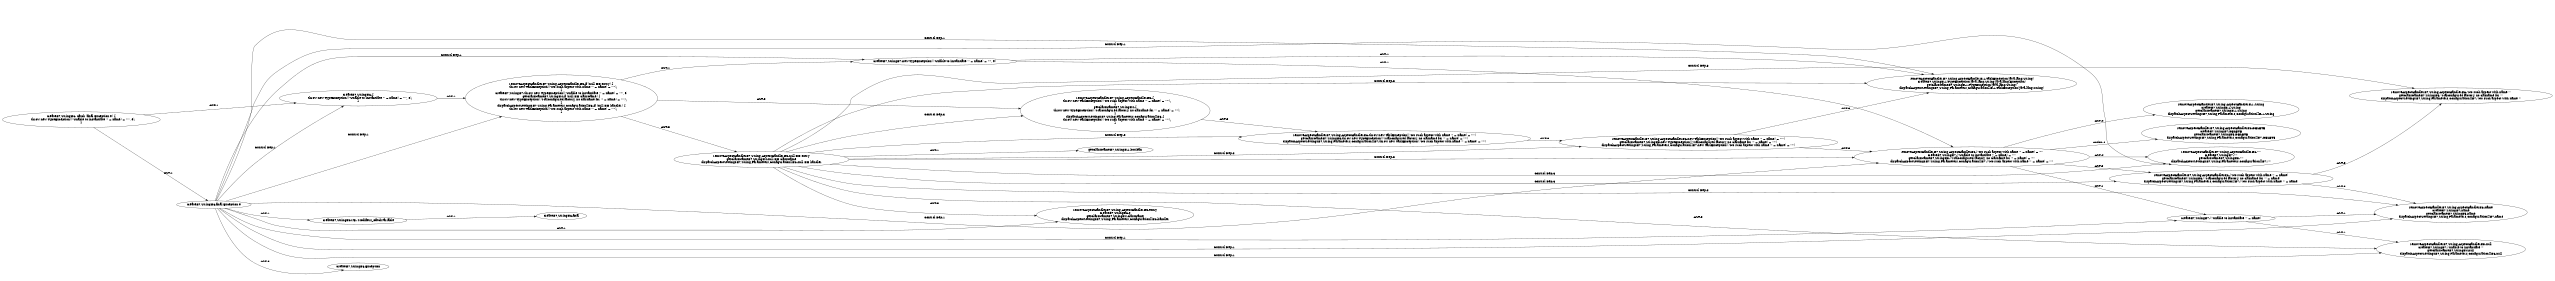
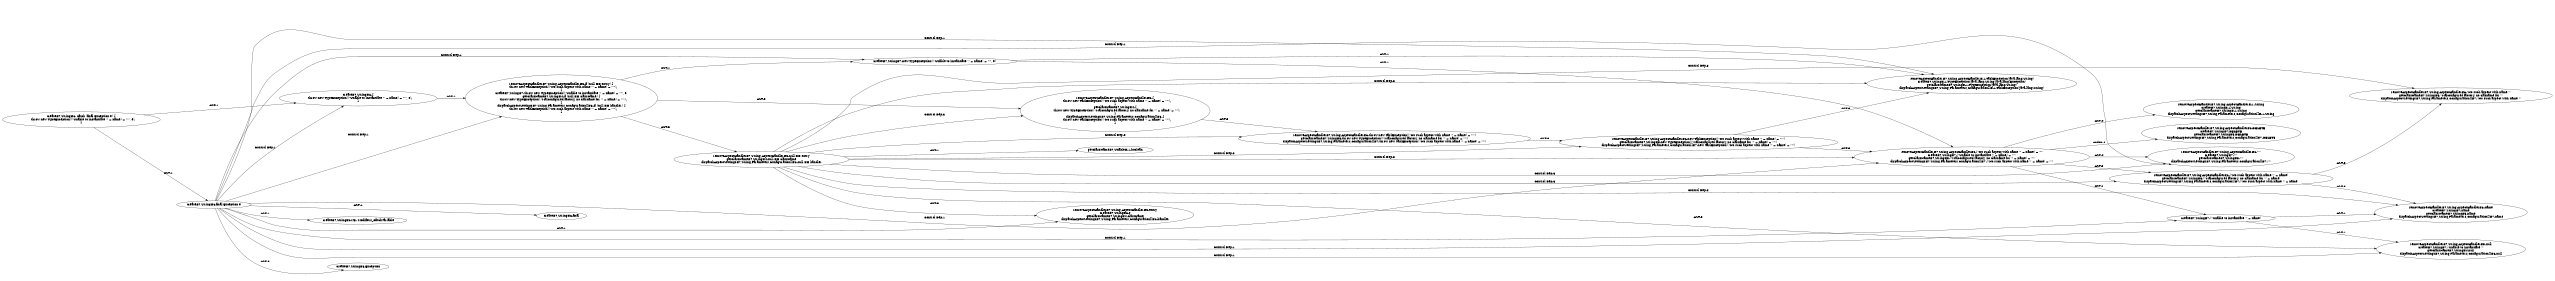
node "getClassName#?,String#-1:boolean": label "getClassName#?,String#-1:boolean" -> "getClassName#?,Unable#-1:boolean"
edge "create#?,String#6:VE: Modifiers_CatchVariable" -> "create#?,String#6:final": now "create#?,String#6:final Exception e" -> "create#?,String#6:final"
